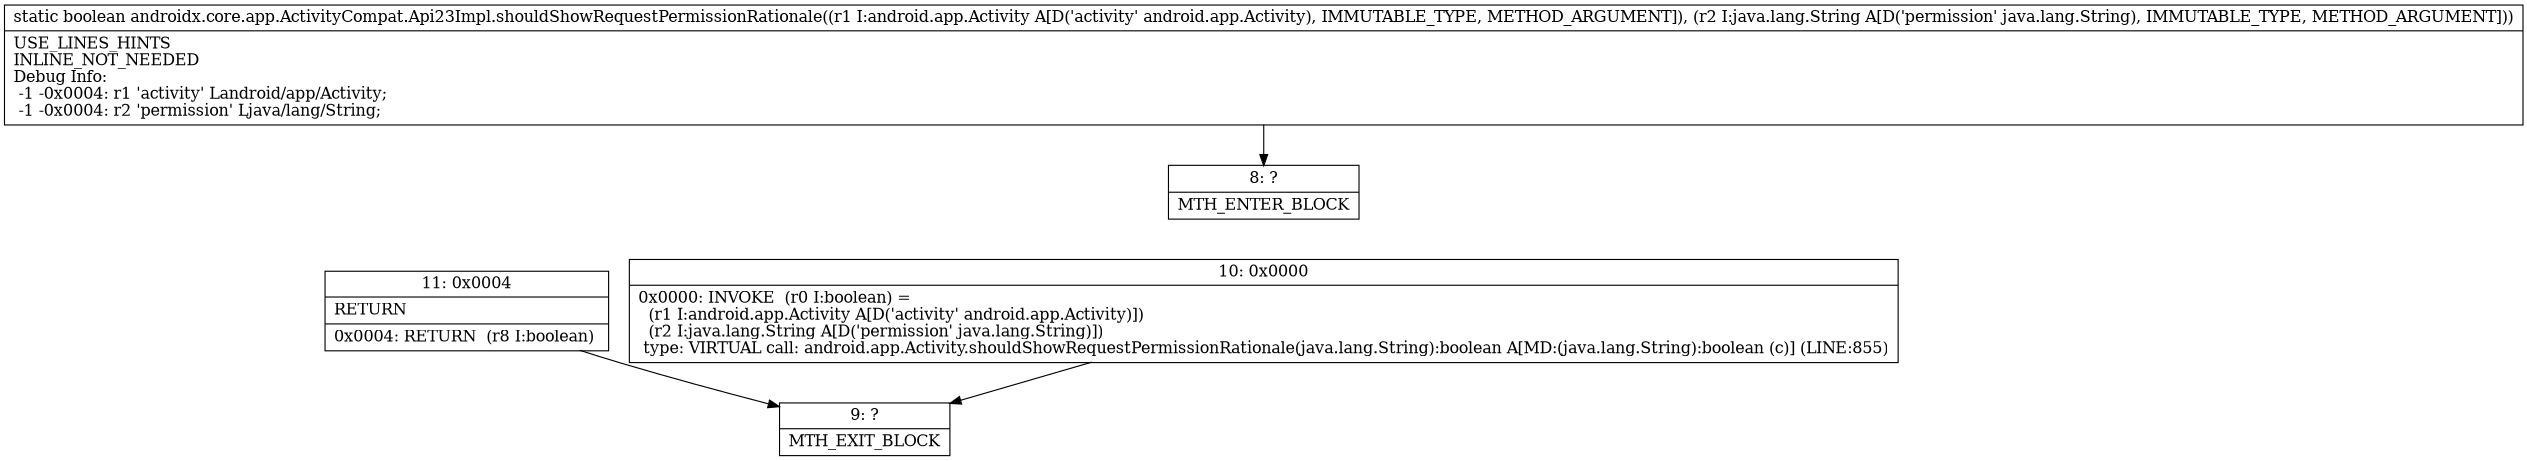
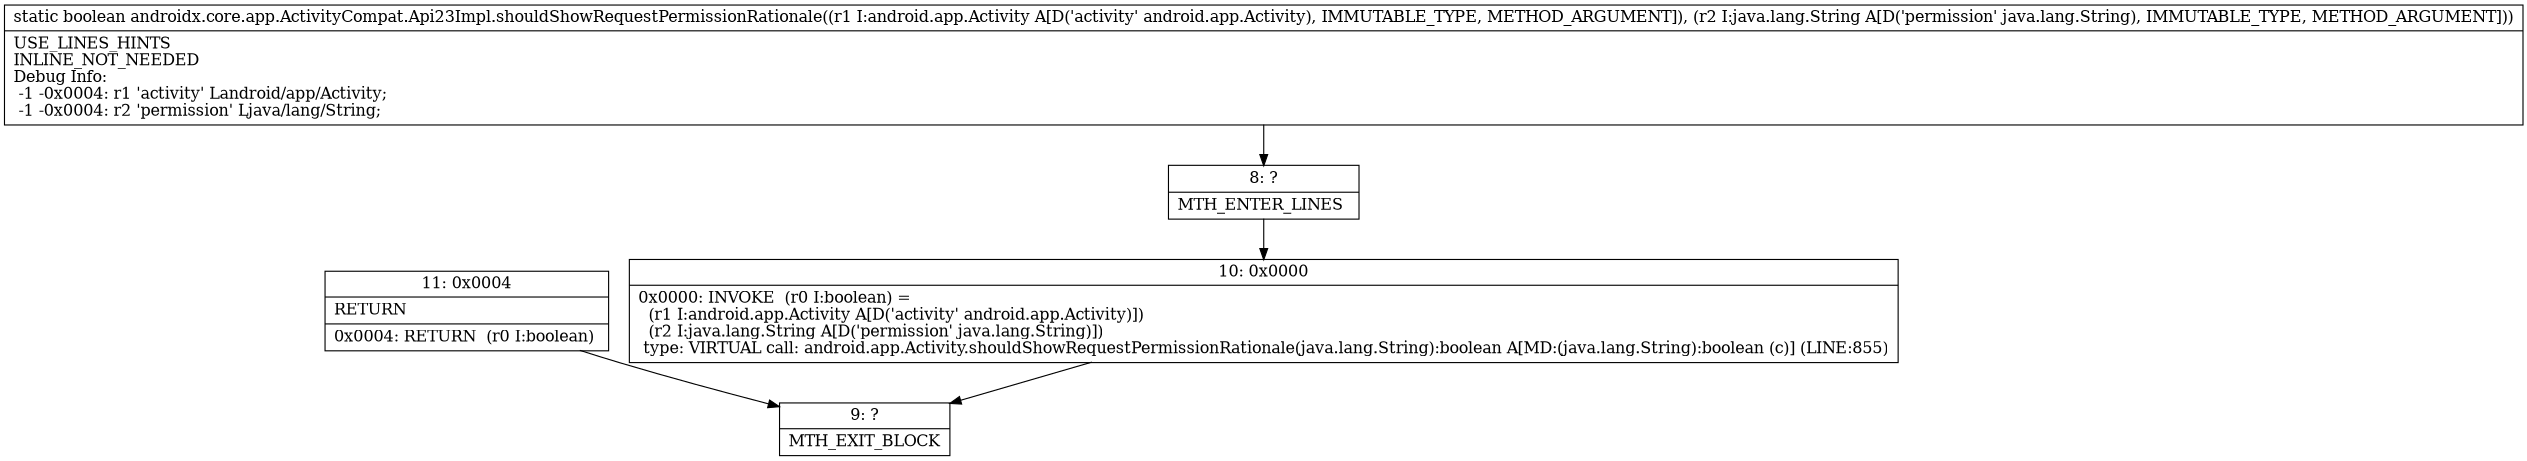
node "8: ?": text "MTH_ENTER_BLOCK" -> "MTH_ENTER_LINES"
edge "8: ?" -> "10: 0x0000": added
node "11: 0x0004": text "0x0004: RETURN  (r8 I:boolean)" -> "0x0004: RETURN  (r0 I:boolean)"
